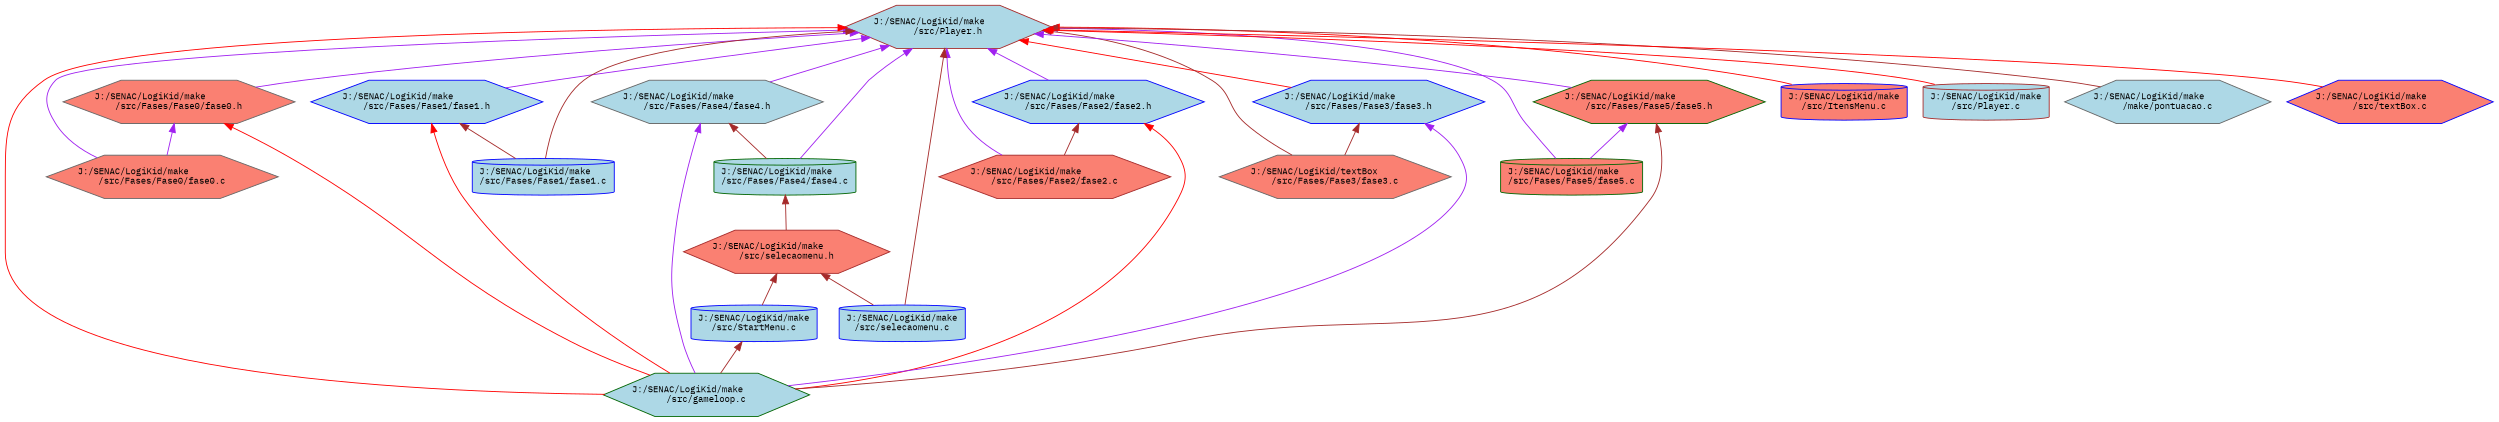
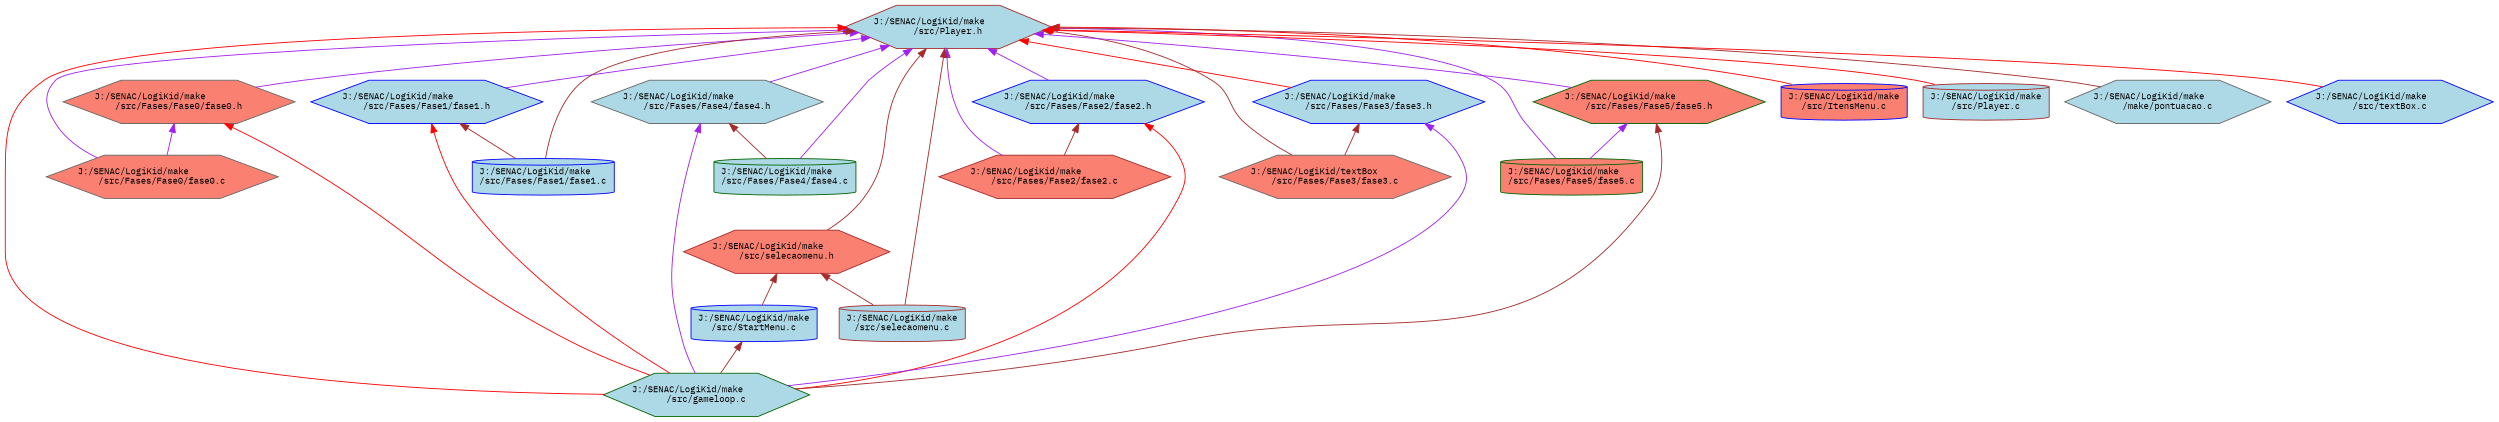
node "J:/SENAC/LogiKid/make /src/textBox.c": fillcolor salmon -> lightblue
edge "J:/SENAC/LogiKid/make /src/selecaomenu.h" -> "J:/SENAC/LogiKid/make /src/Fases/Fase4/fase4.c": now "J:/SENAC/LogiKid/make /src/selecaomenu.h" -> "J:/SENAC/LogiKid/make /src/Player.h"
node "J:/SENAC/LogiKid/make /src/selecaomenu.c": color blue -> brown
